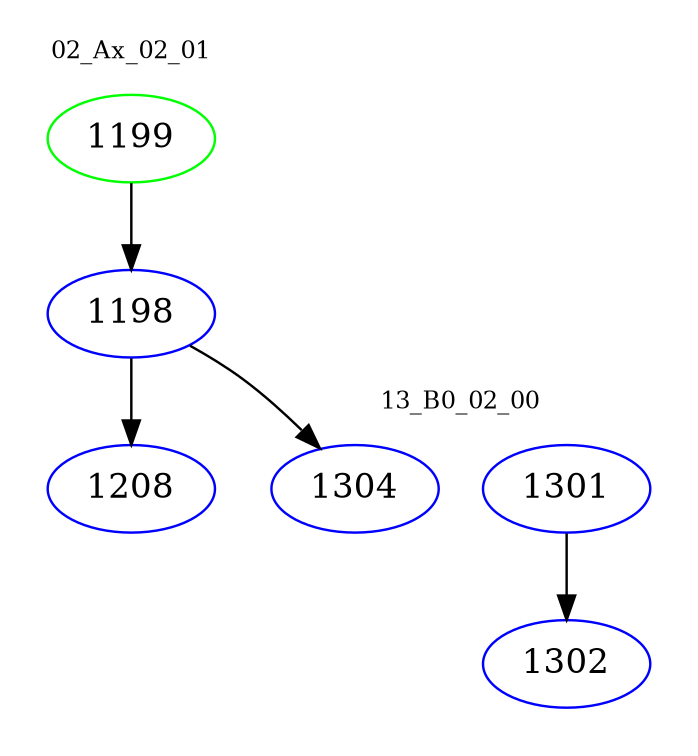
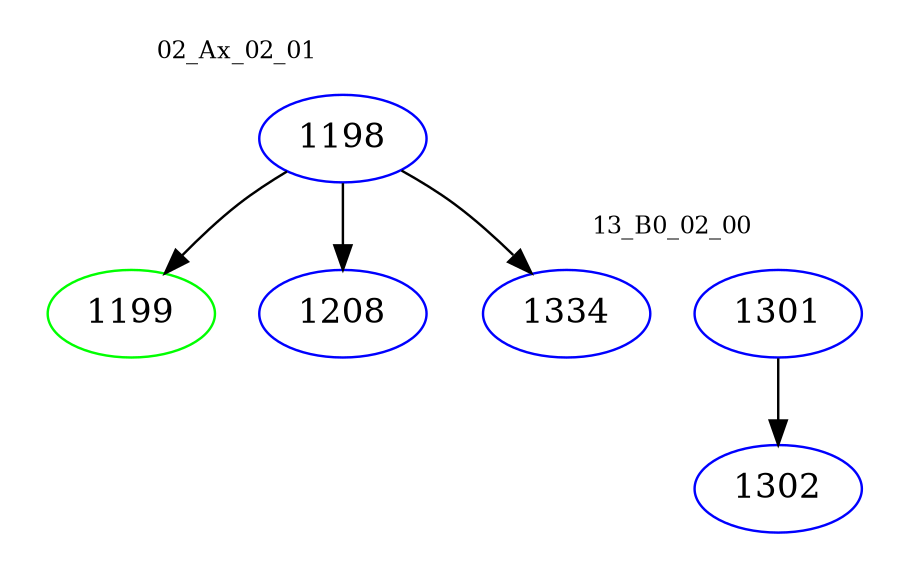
edge "1199" -> "1198": reversed
node "1304": label "1304" -> "1334"
